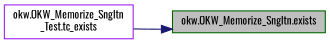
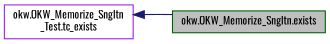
edge "okw.OKW_Memorize_Sngltn _Test.tc_exists" -> "okw.OKW_Memorize_Sngltn.exists": reversed
